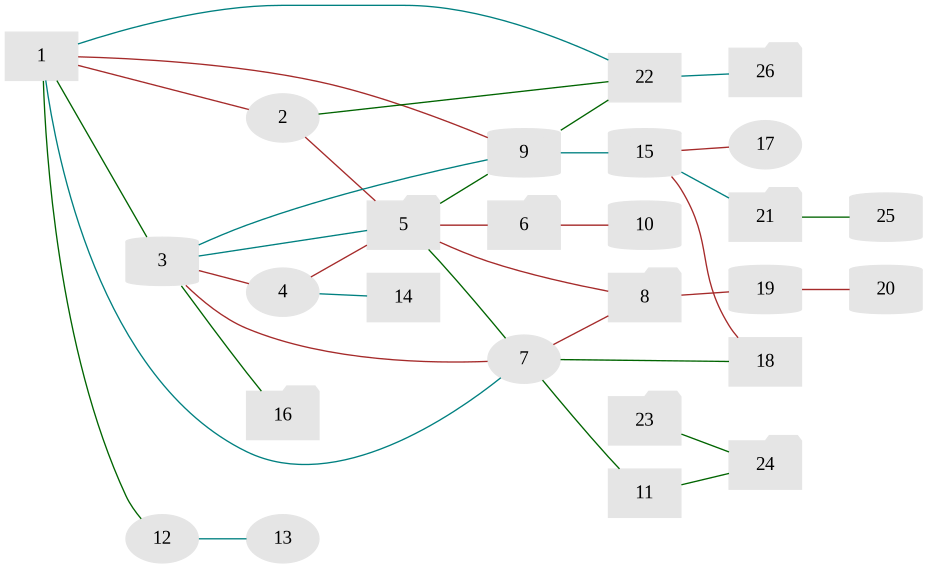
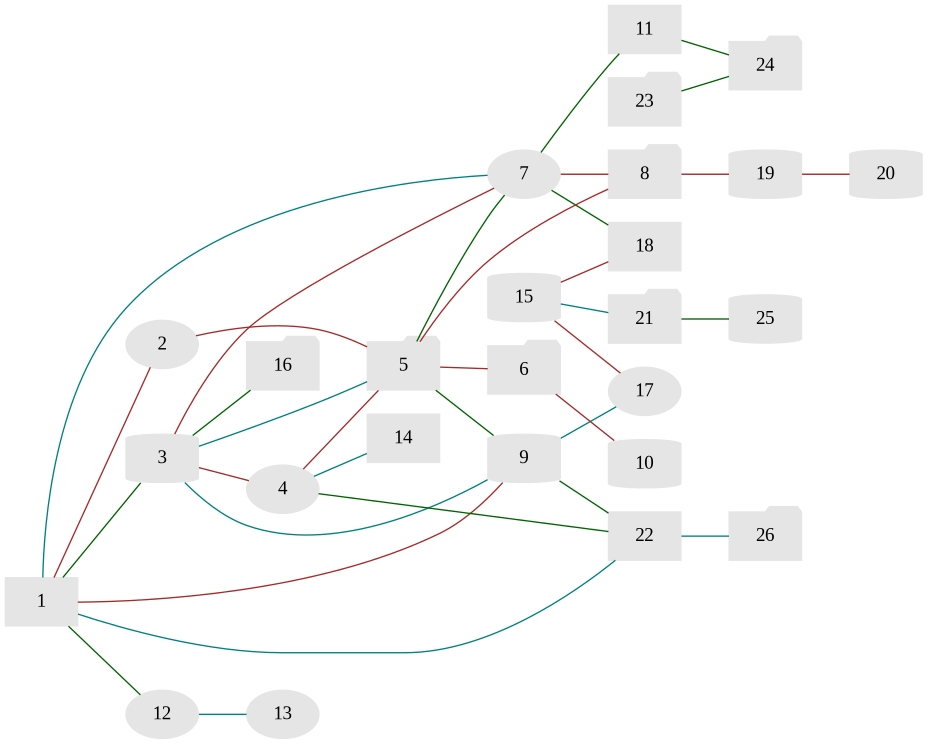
edge "22" -- "2": now "22" -- "4"
edge "9" -- "15": now "9" -- "17"
